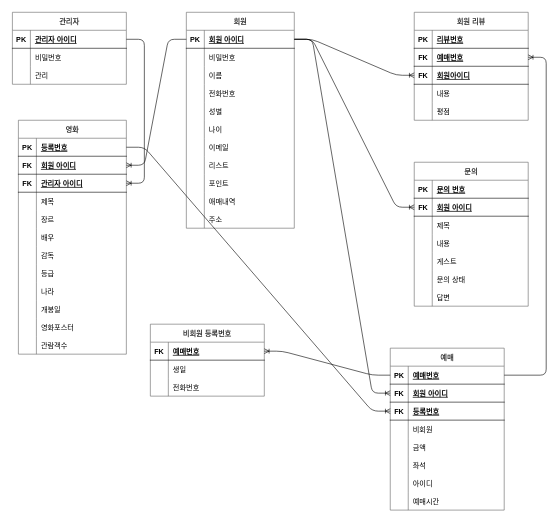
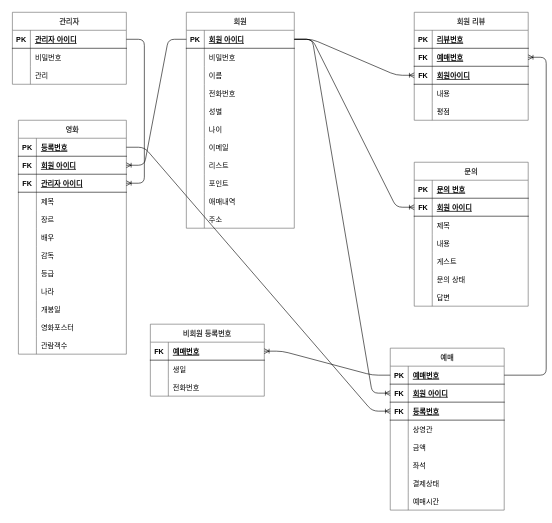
node "비회원": label "비회원" -> "상영관"
node "아이디": label "아이디" -> "결제상태"
